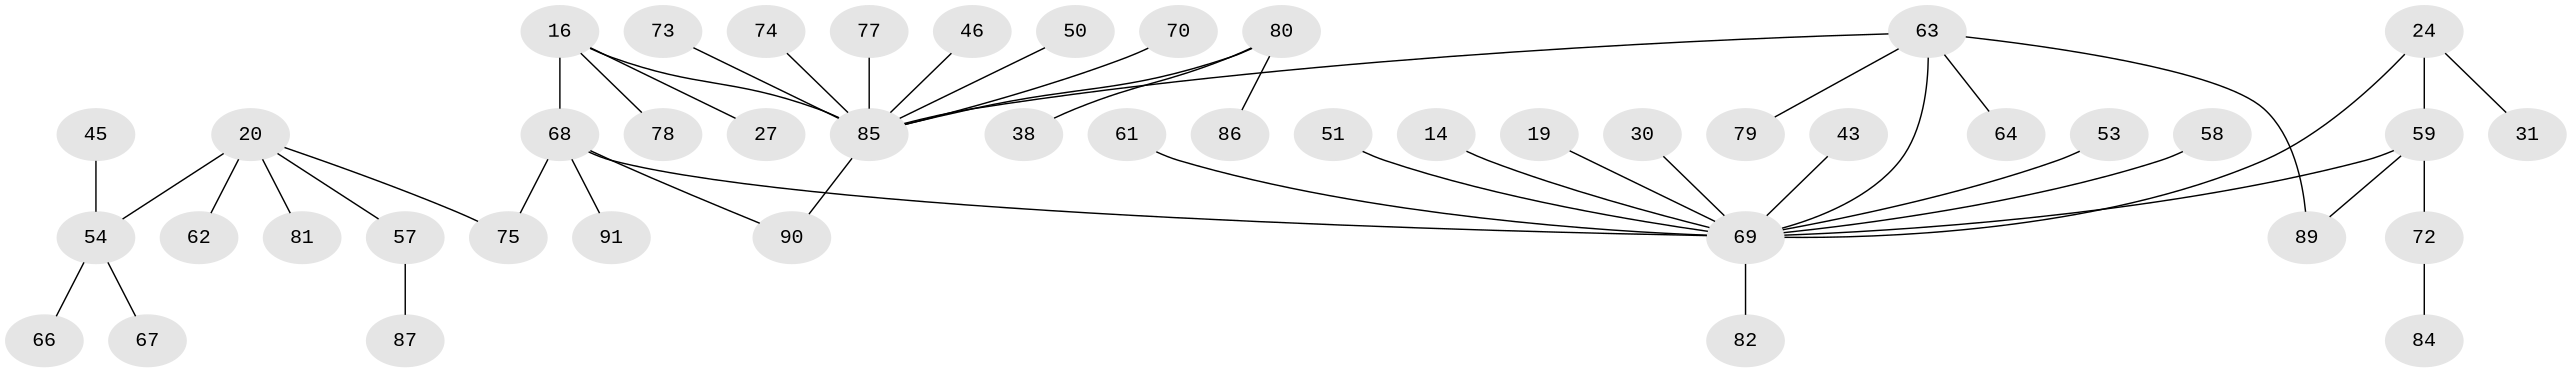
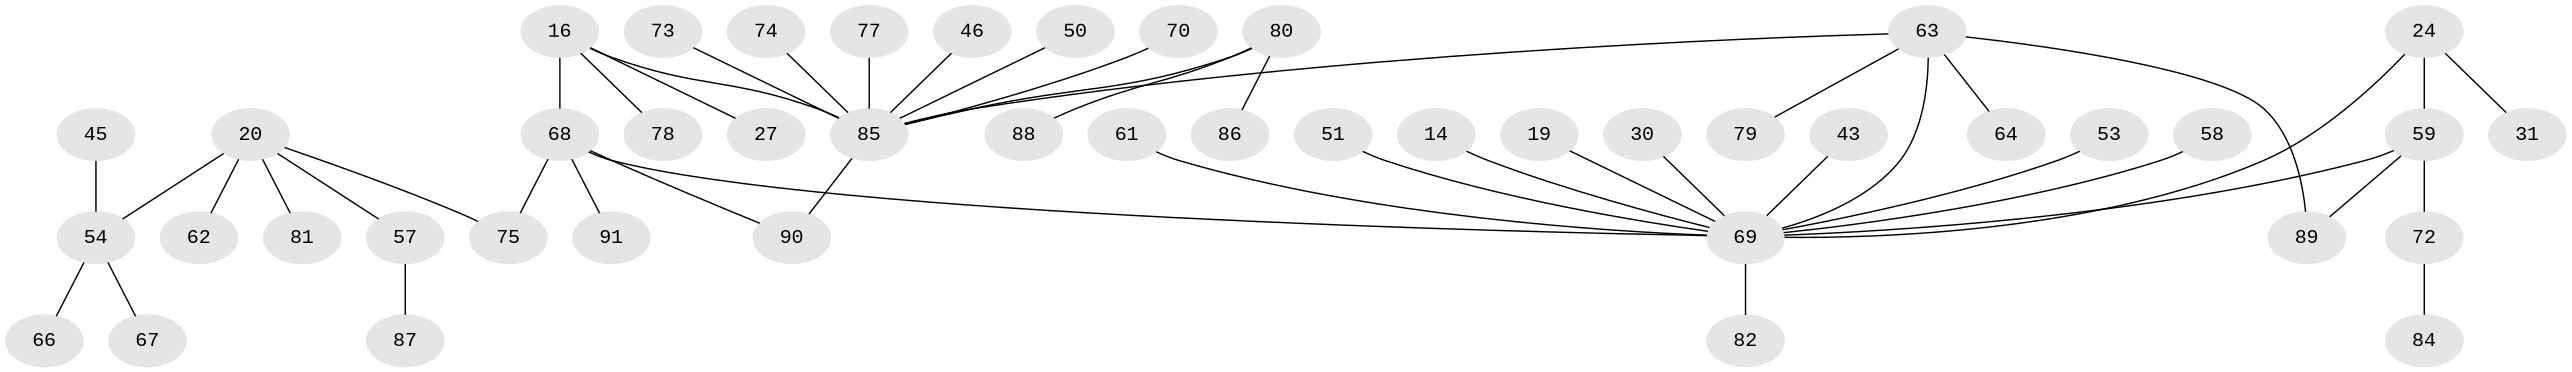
node "38": label "38" -> "88"
